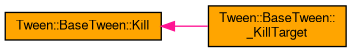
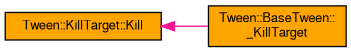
node "Tween::BaseTween::Kill": label "Tween::BaseTween::Kill" -> "Tween::KillTarget::Kill"
